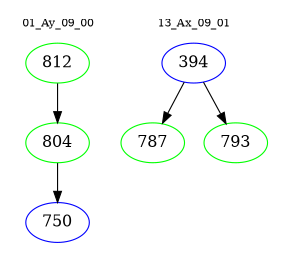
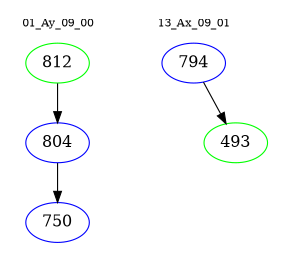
node "394": label "394" -> "794"
node "804": color green -> blue
node "787": removed
node "793": label "793" -> "493"
